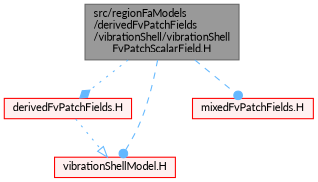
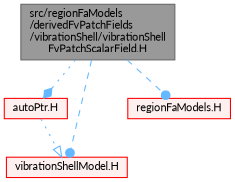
node "derivedFvPatchFields.H": label "derivedFvPatchFields.H" -> "autoPtr.H"
node "mixedFvPatchFields.H": label "mixedFvPatchFields.H" -> "regionFaModels.H"
